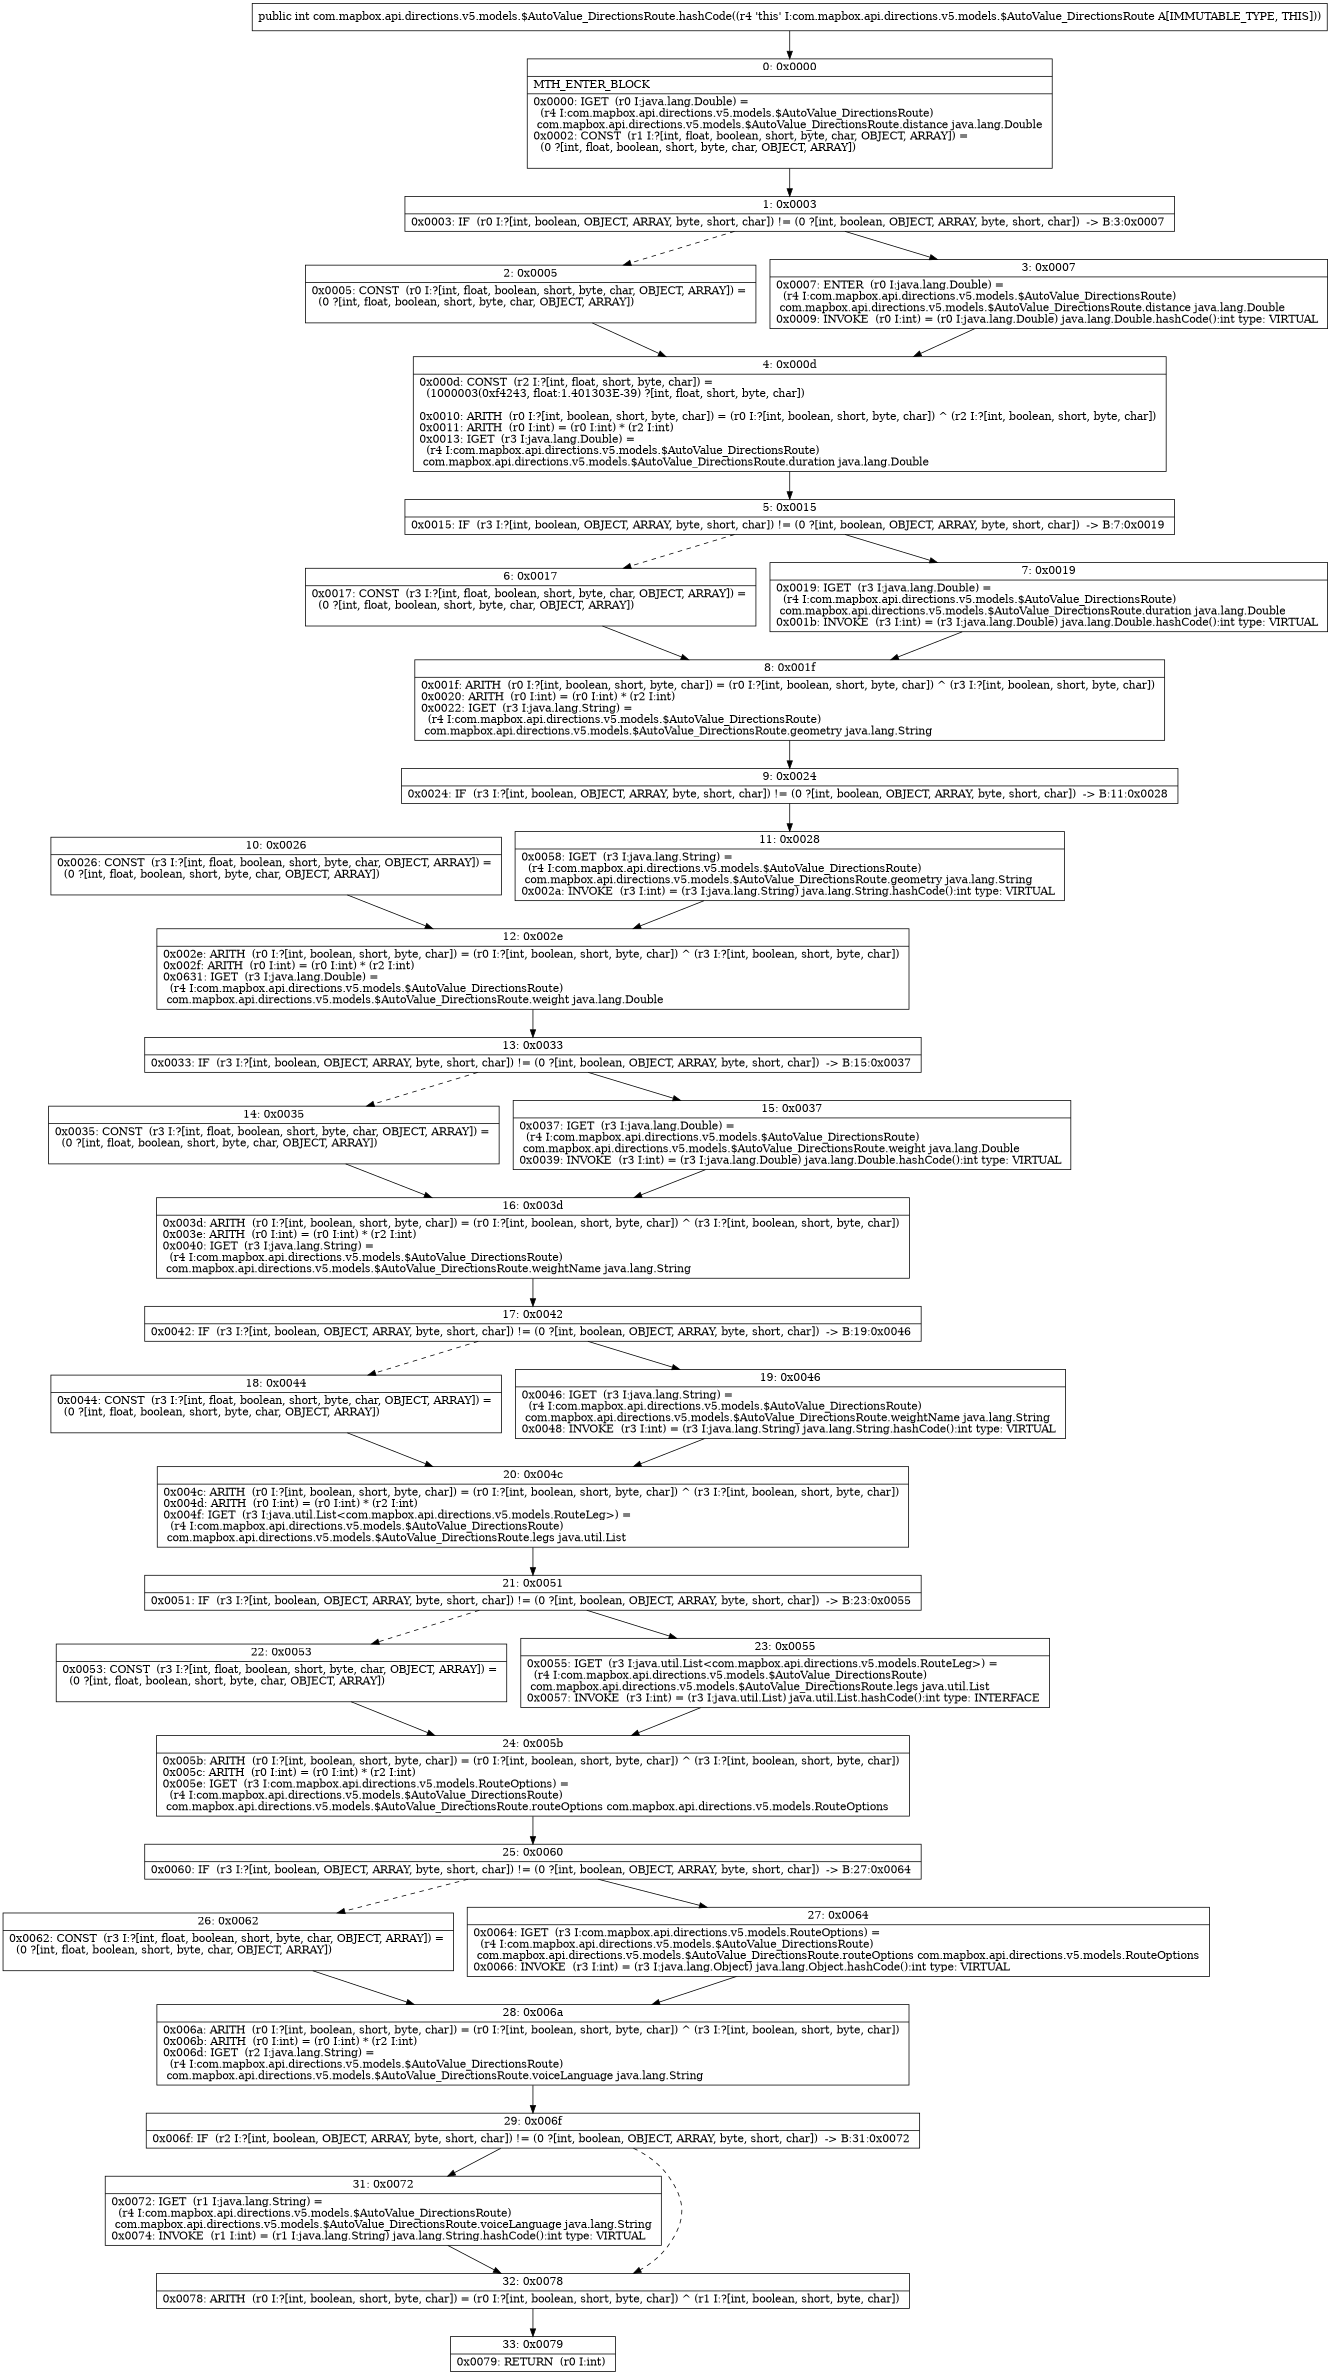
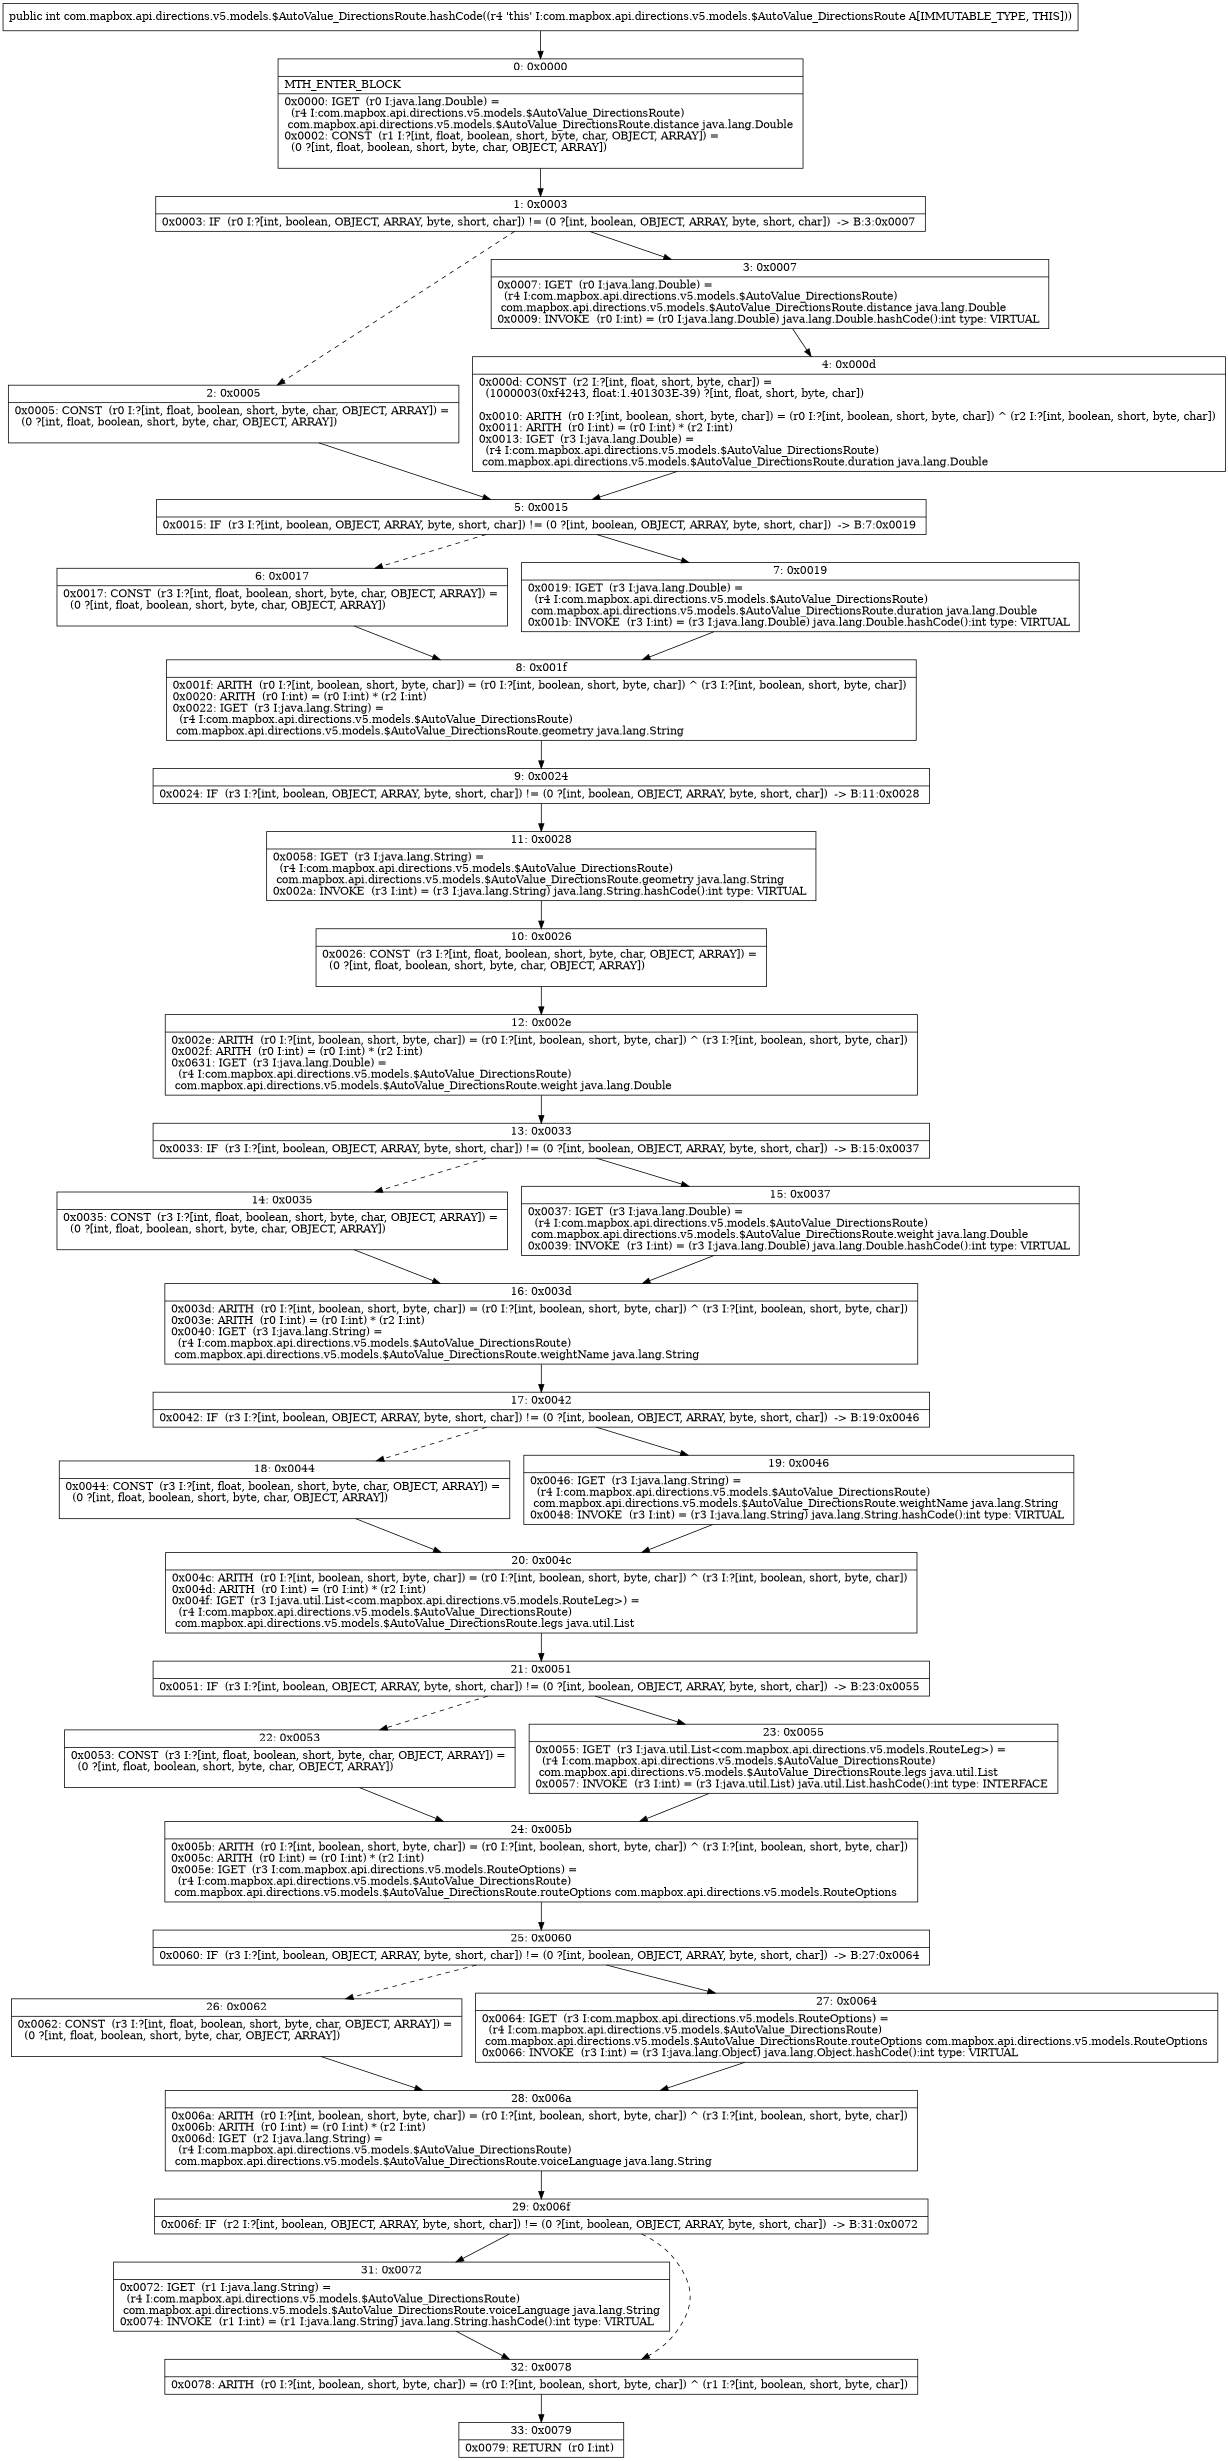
node "3: 0x0007": text "0x0007: ENTER  (r0 I:java.lang.Double) =" -> "0x0007: IGET  (r0 I:java.lang.Double) ="
edge "2: 0x0005" -> "4: 0x000d": now "2: 0x0005" -> "5: 0x0015"
edge "11: 0x0028" -> "12: 0x002e": now "11: 0x0028" -> "10: 0x0026"
